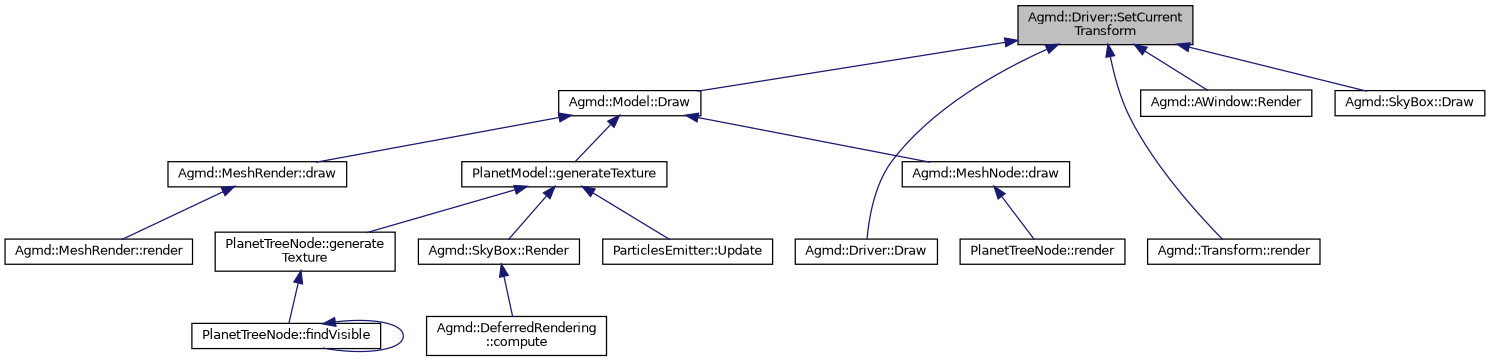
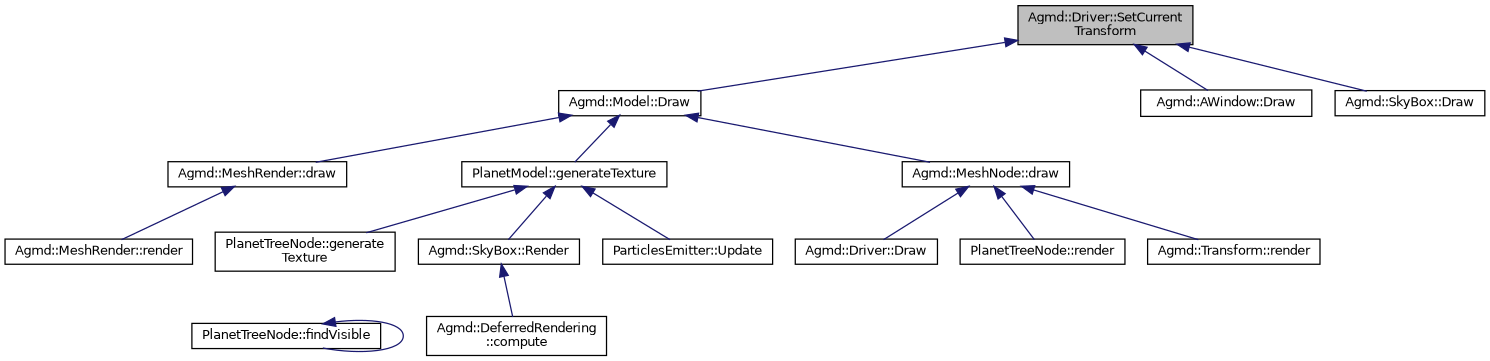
node "Agmd::AWindow::Render": label "Agmd::AWindow::Render" -> "Agmd::AWindow::Draw"
edge "Agmd::Driver::Draw" -> "Agmd::Driver::SetCurrent Transform": now "Agmd::Driver::Draw" -> "Agmd::MeshNode::draw"
edge "Agmd::Transform::render" -> "Agmd::Driver::SetCurrent Transform": now "Agmd::Transform::render" -> "Agmd::MeshNode::draw"
edge "PlanetTreeNode::findVisible" -> "PlanetTreeNode::generate Texture": removed
